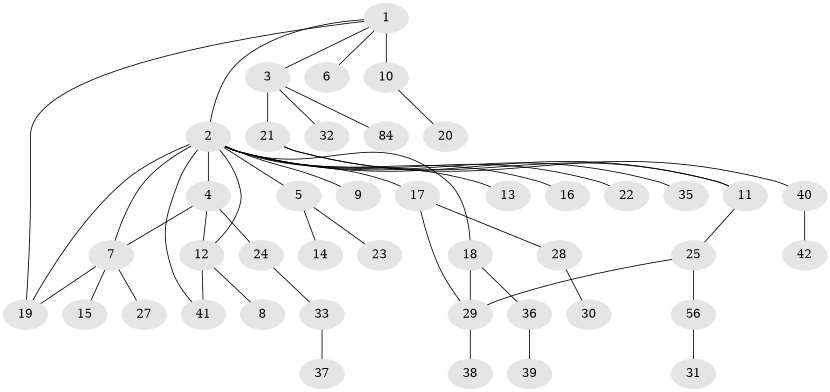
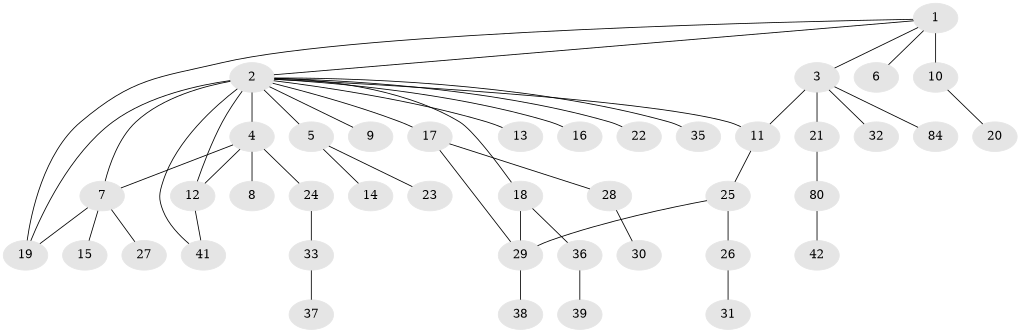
edge "21" -- "11": now "3" -- "11"
node "40": label "40" -> "80"
edge "12" -- "8": now "4" -- "8"
node "56": label "56" -> "26"
